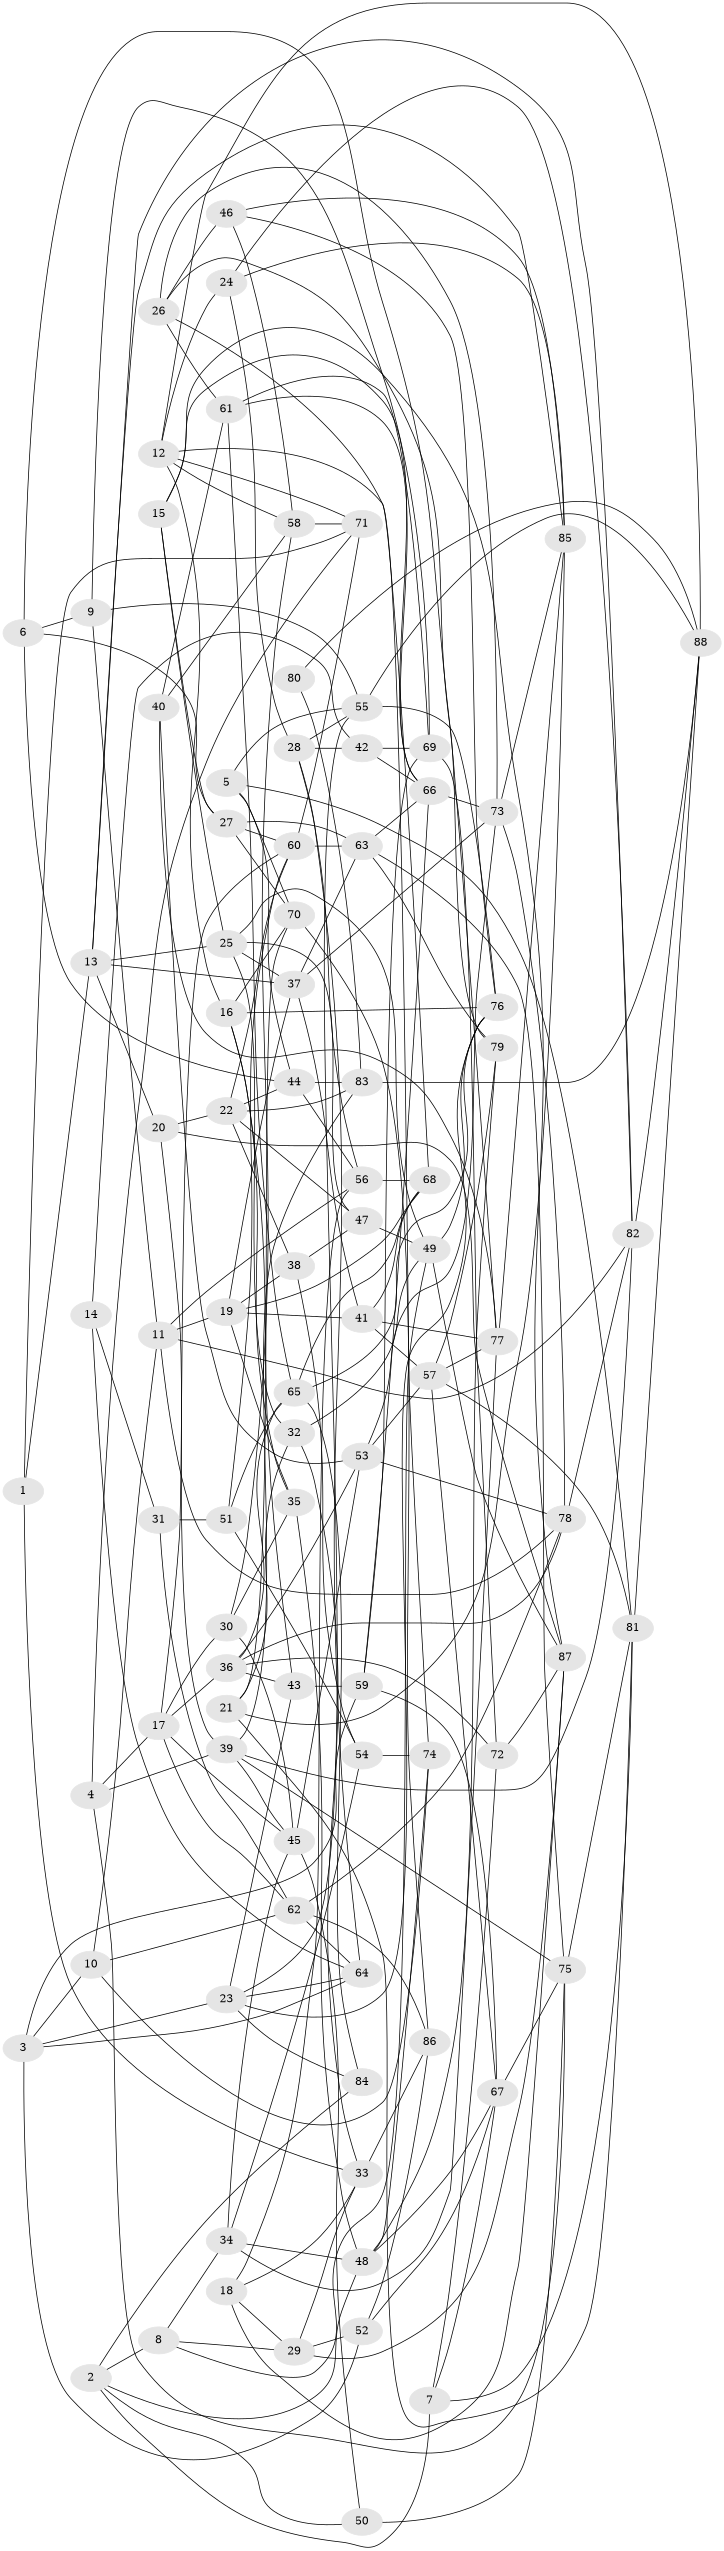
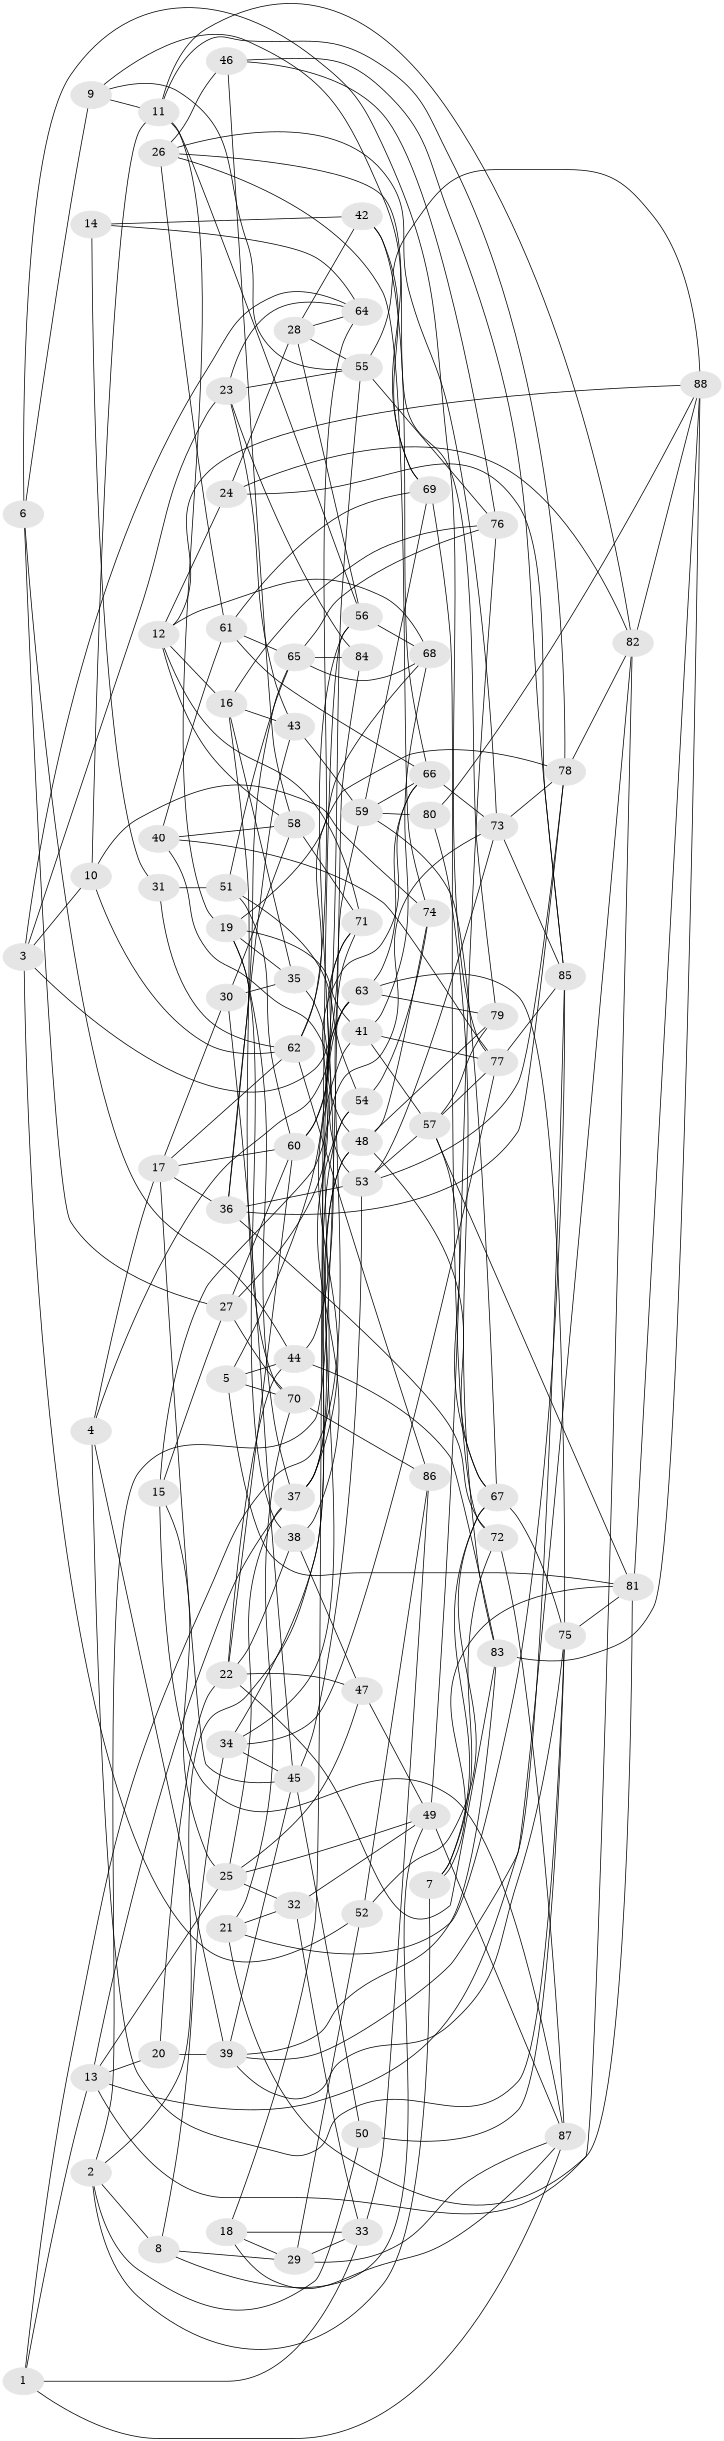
edge "59" -- "80": added
edge "20" -- "87": now "1" -- "87"
edge "76" -- "23": removed
